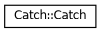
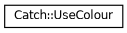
node "Catch::Catch": label "Catch::Catch" -> "Catch::UseColour"
